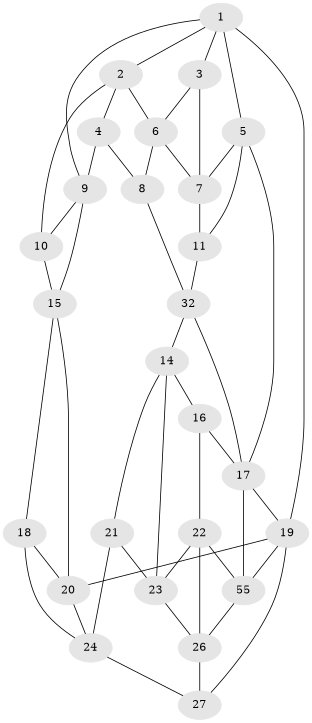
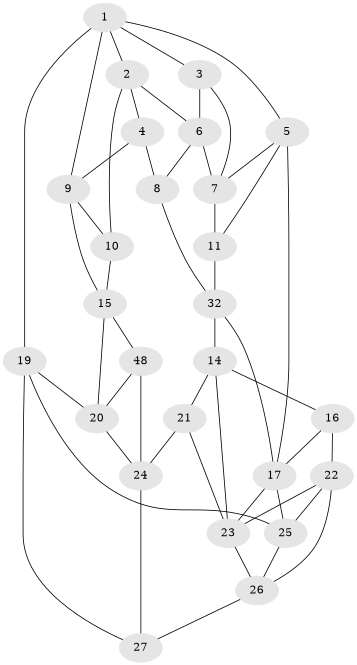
edge "17" -- "19": now "17" -- "23"
node "18": label "18" -> "48"
node "55": label "55" -> "25"
